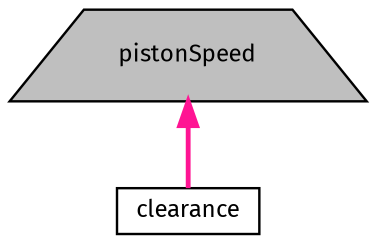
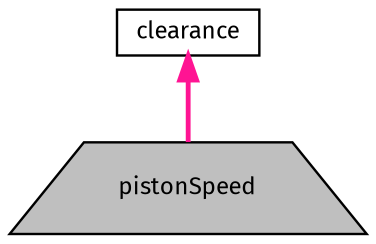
edge "clearance" -> "pistonSpeed": reversed
